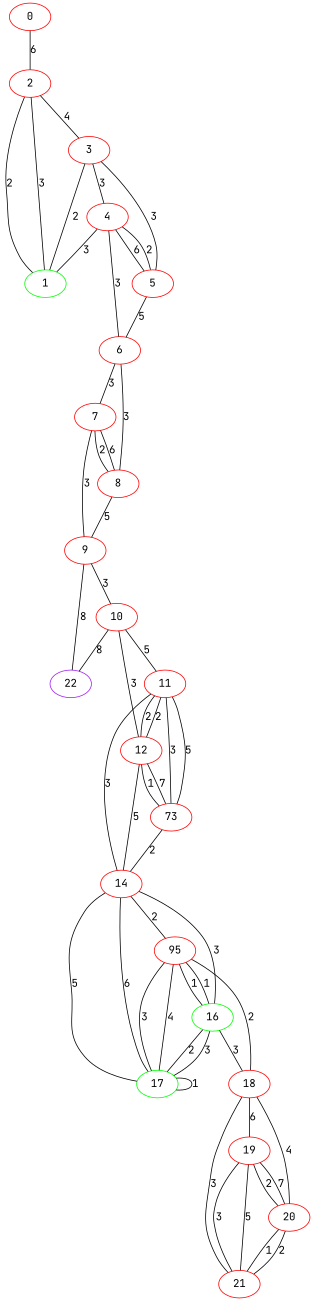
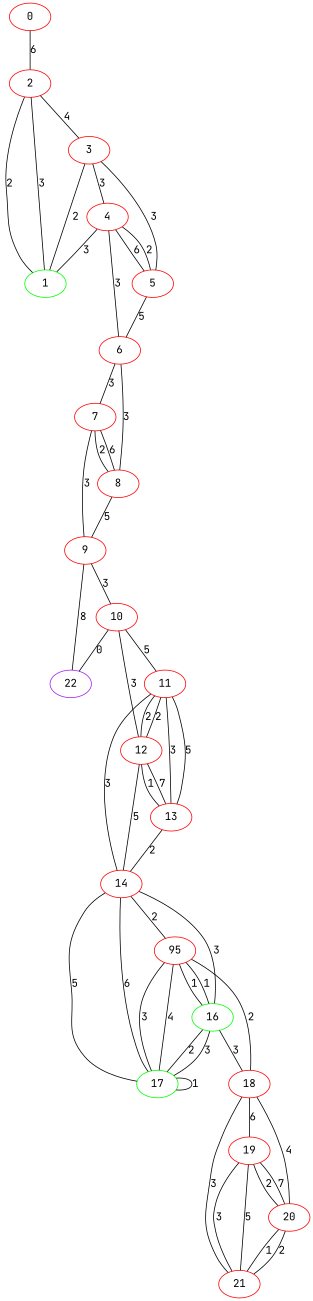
edge "10" -- "22": label "8" -> "0"
node "73": label "73" -> "13"
